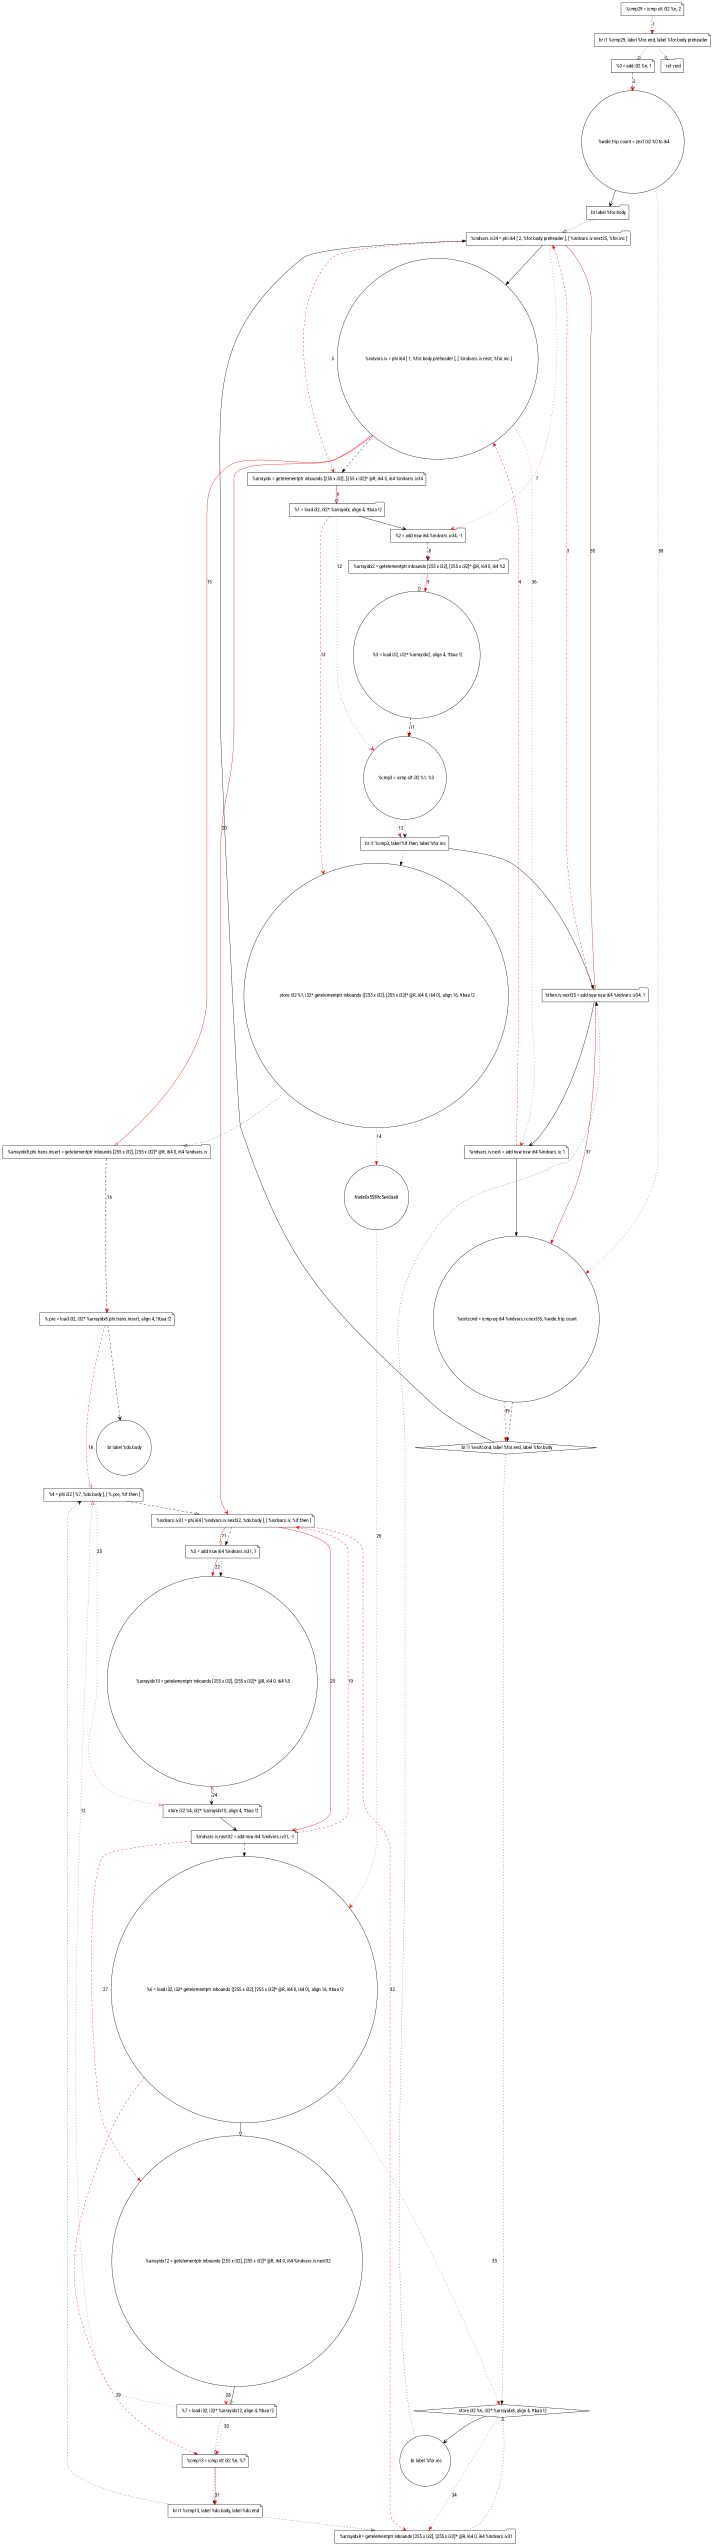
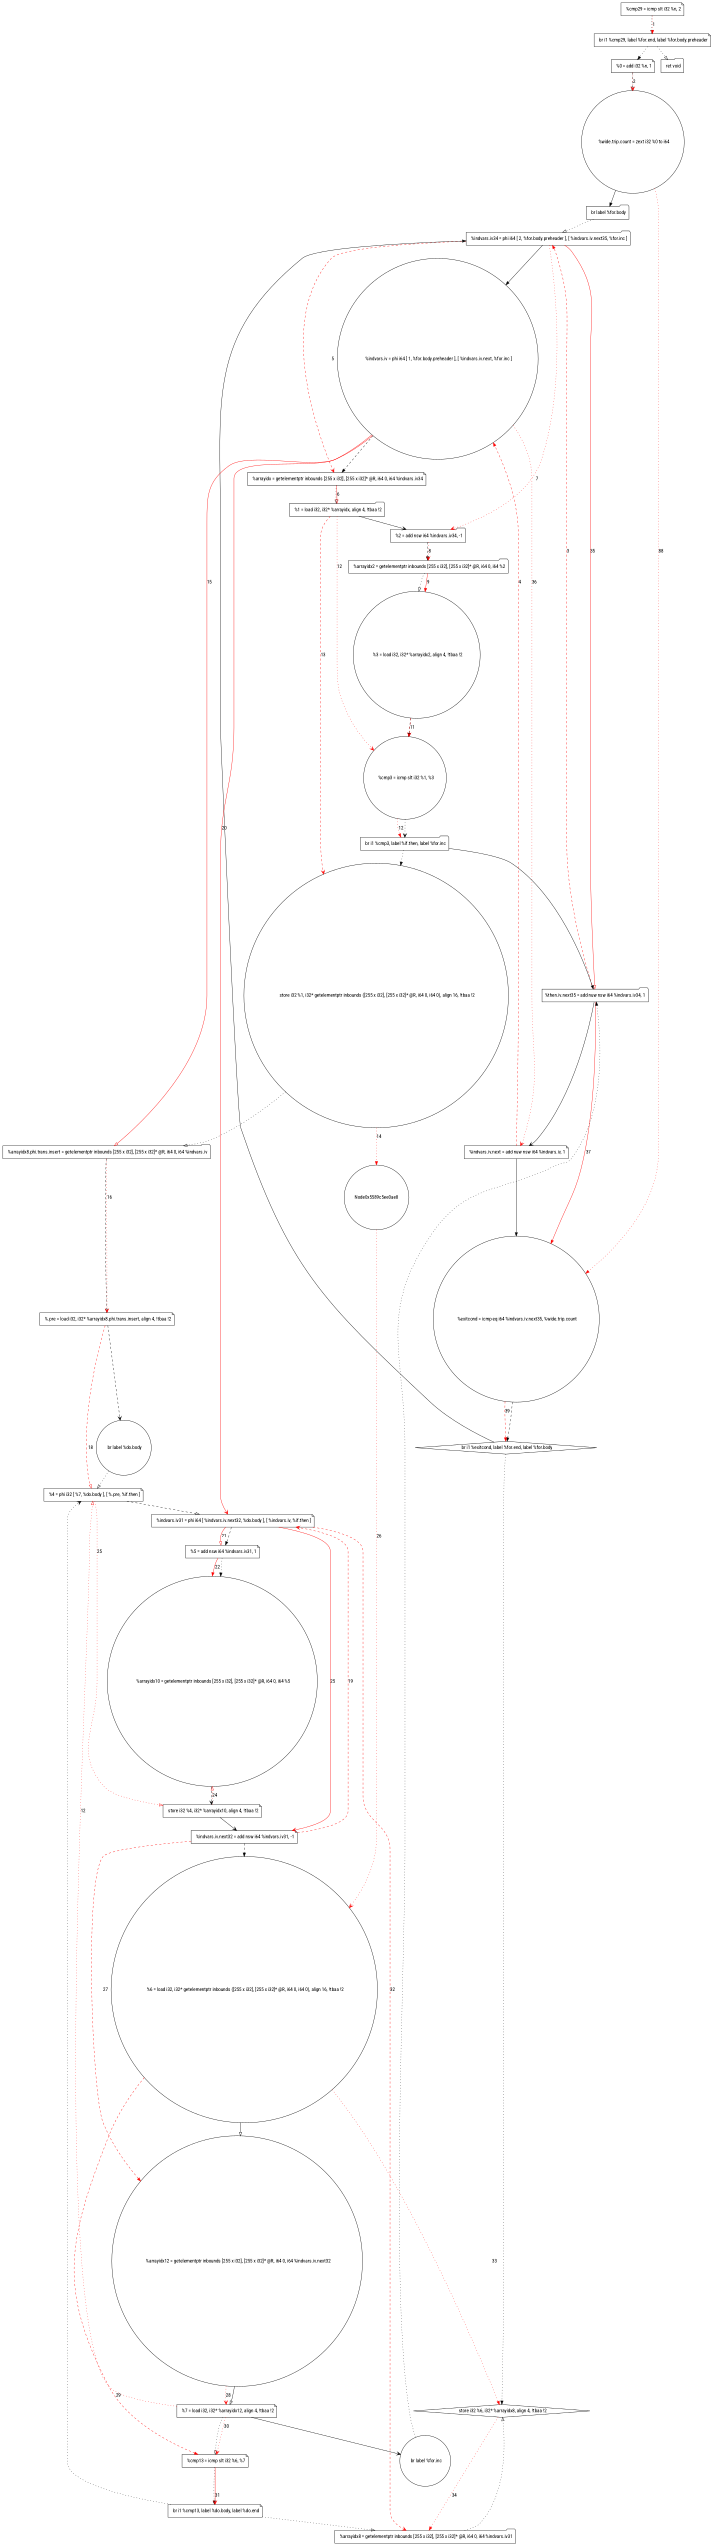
edge "br i1 %cmp29, label %for.end, label %for.body.preheader" -> "%0 = add i32 %n, 1": arrowhead onormal -> normal
edge "%wide.trip.count = zext i32 %0 to i64" -> "br label %for.body": arrowhead vee -> normal
edge "br label %do.body" -> "%4 = phi i32 [ %7, %do.body ], [ %.pre, %if.then ]": added
edge "store i32 %6, i32* %arrayidx8, align 4, !tbaa !2" -> "br label %for.inc": now "%7 = load i32, i32* %arrayidx12, align 4, !tbaa !2" -> "br label %for.inc"
